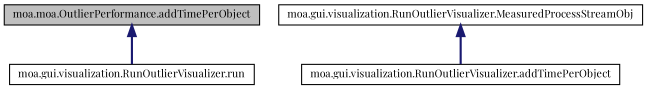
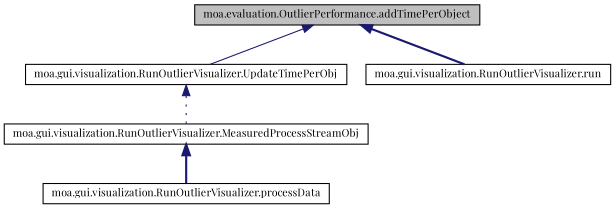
node "moa.moa.OutlierPerformance.addTimePerObject": label "moa.moa.OutlierPerformance.addTimePerObject" -> "moa.evaluation.OutlierPerformance.addTimePerObject"
node "moa.gui.visualization.RunOutlierVisualizer.UpdateTimePerObj": added
node "moa.gui.visualization.RunOutlierVisualizer.addTimePerObject": label "moa.gui.visualization.RunOutlierVisualizer.addTimePerObject" -> "moa.gui.visualization.RunOutlierVisualizer.processData"
